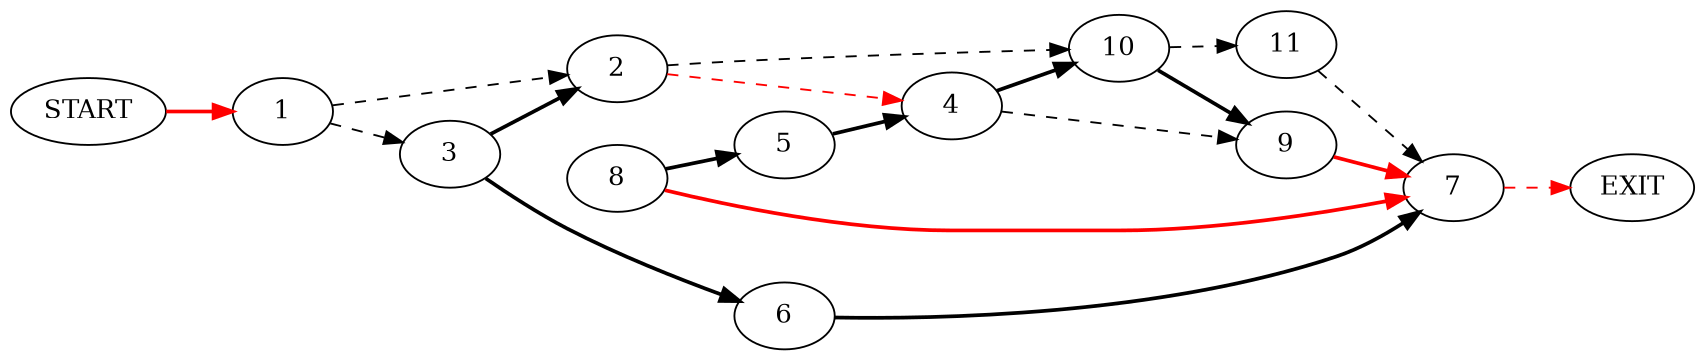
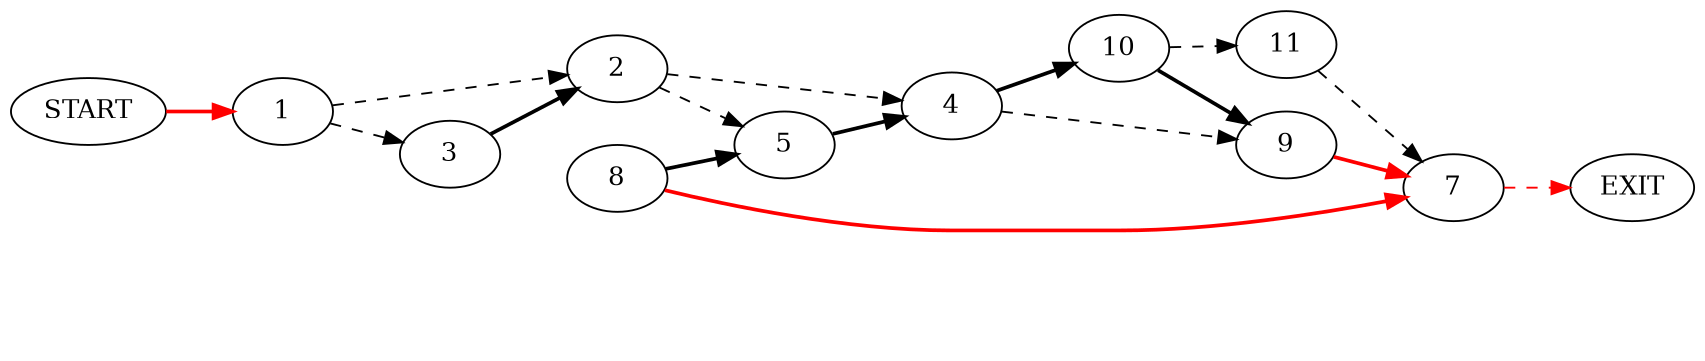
edge "2" -> "10": now "2" -> "5"
edge "2" -> "4": color red -> black
node "6": removed
